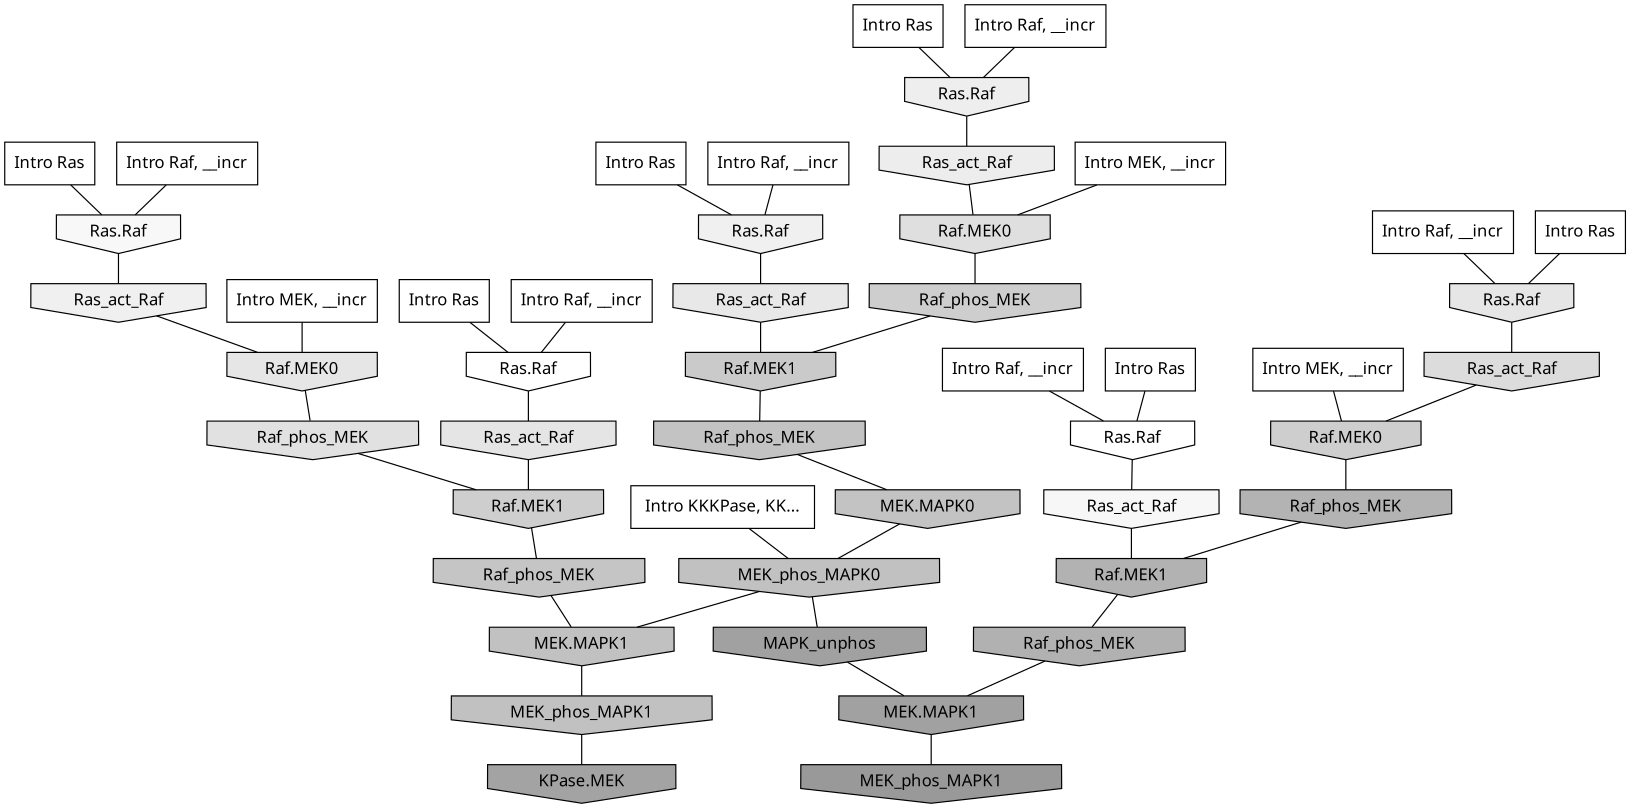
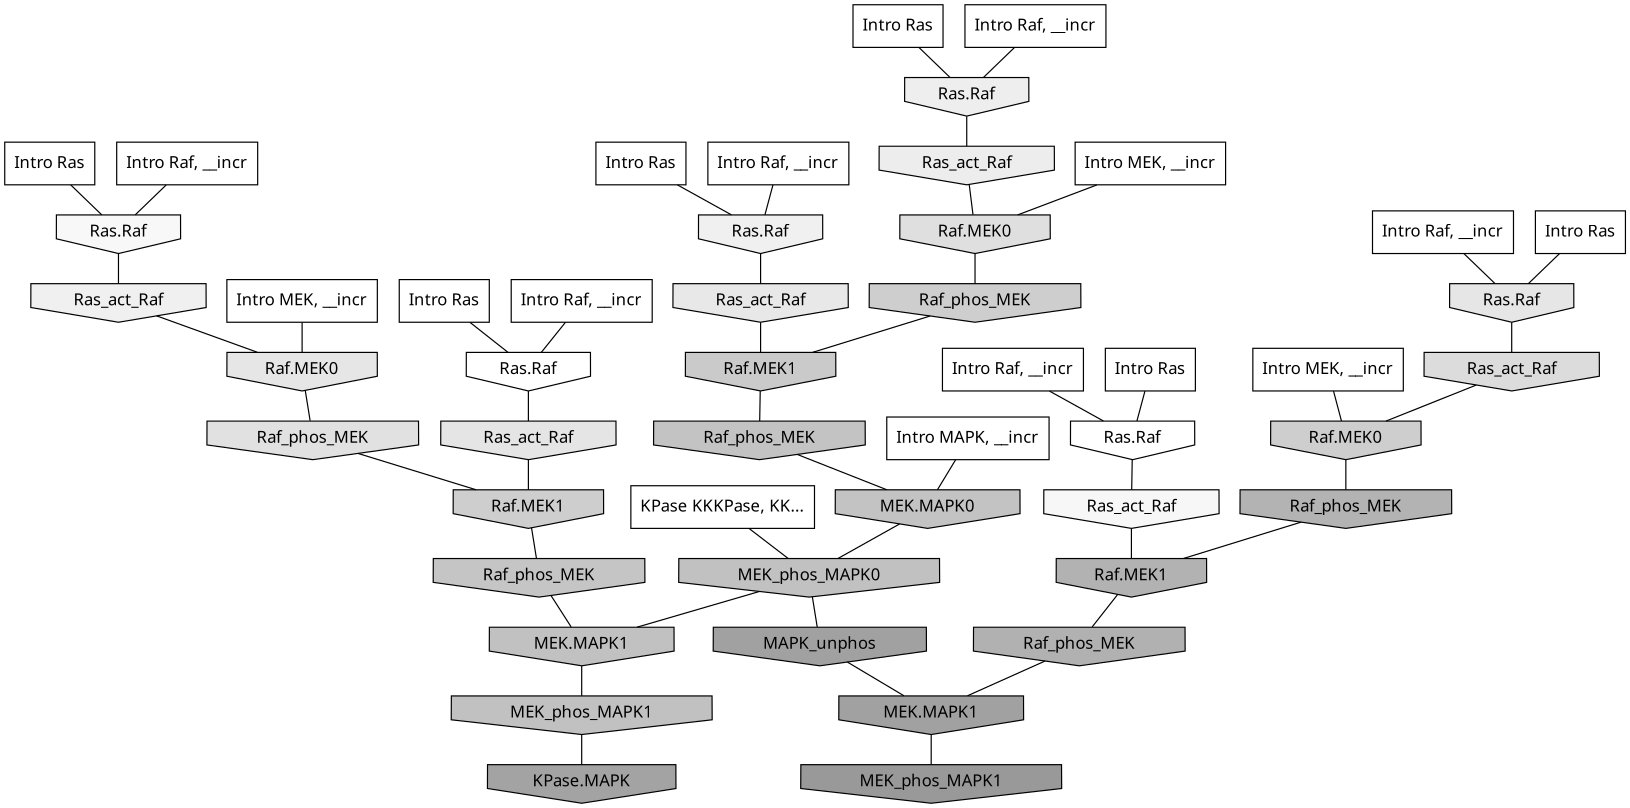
node "Intro MAPK, __incr": added
node "Intro KKKPase, KK...": label "Intro KKKPase, KK..." -> "KPase KKKPase, KK..."
node "KPase.MEK": label "KPase.MEK" -> "KPase.MAPK"
